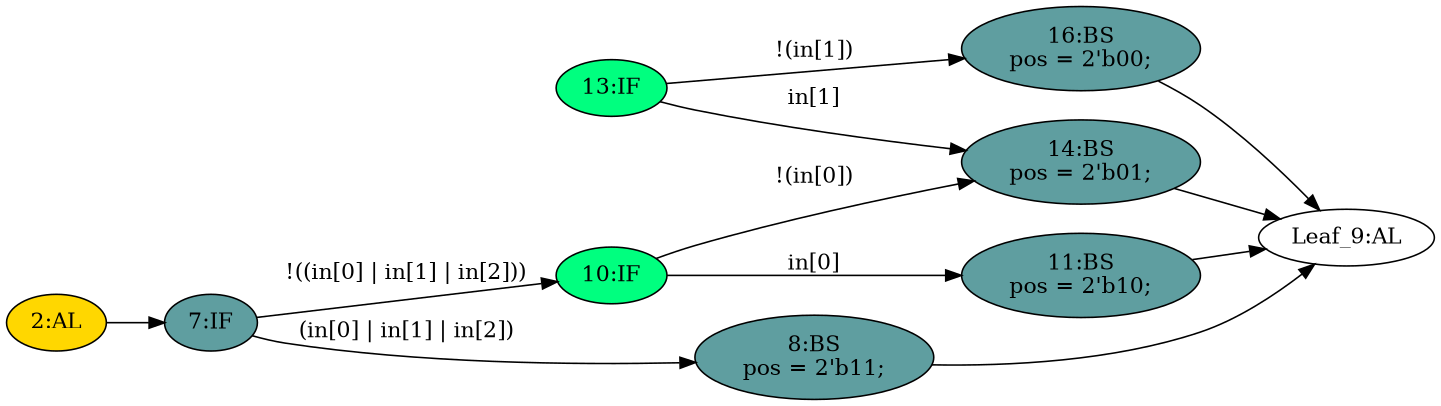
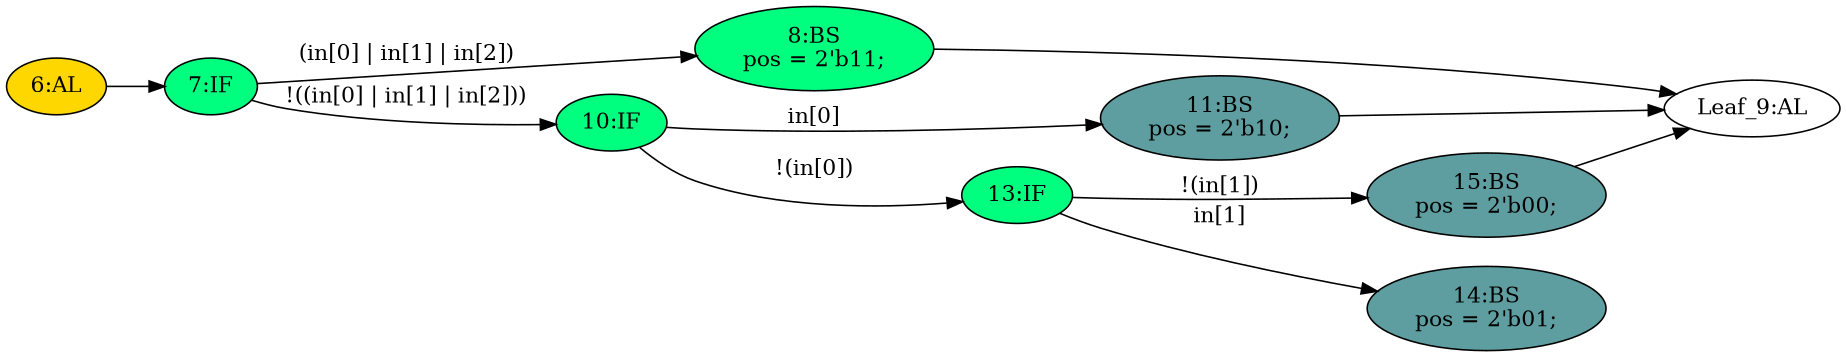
node "16:BS pos = 2'b00;": label "16:BS pos = 2'b00;" -> "15:BS pos = 2'b00;"
edge "14:BS pos = 2'b01;" -> "Leaf_9:AL": removed
edge "10:IF" -> "14:BS pos = 2'b01;": now "10:IF" -> "13:IF"
node "2:AL": label "2:AL" -> "6:AL"
node "7:IF": fillcolor cadetblue -> springgreen
node "8:BS pos = 2'b11;": fillcolor cadetblue -> springgreen
